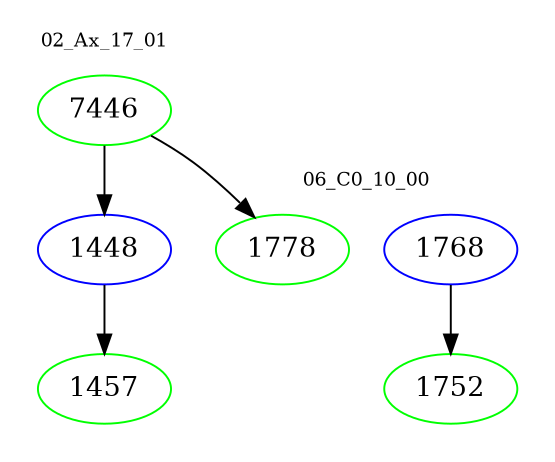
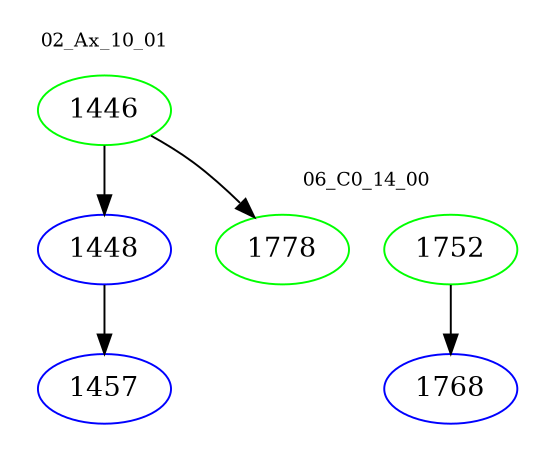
cluster "02_Ax_17_01": label "02_Ax_17_01" -> "02_Ax_10_01"
node "7446": label "7446" -> "1446"
cluster "06_C0_10_00": label "06_C0_10_00" -> "06_C0_14_00"
edge "1768" -> "1752": reversed
node "1457": color green -> blue
